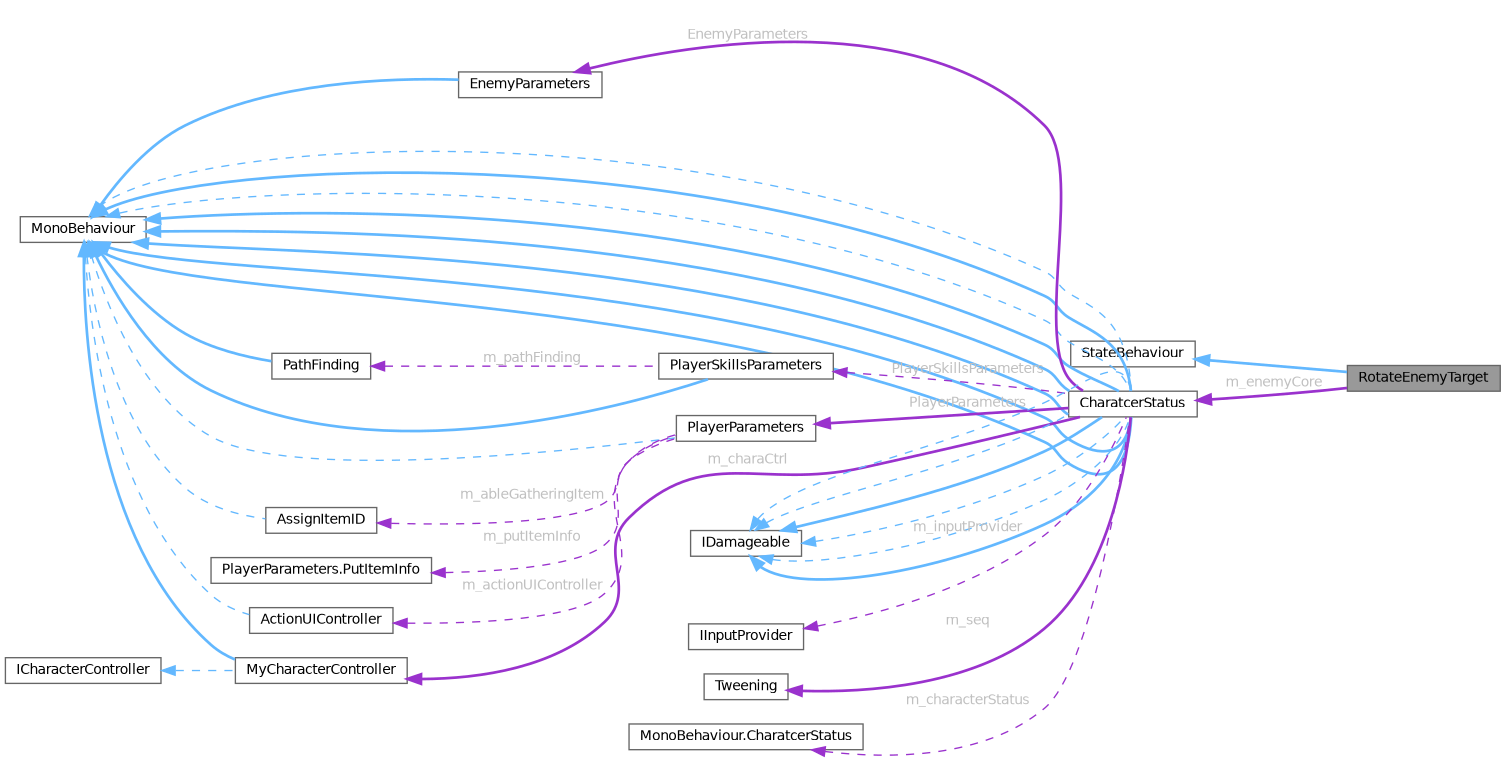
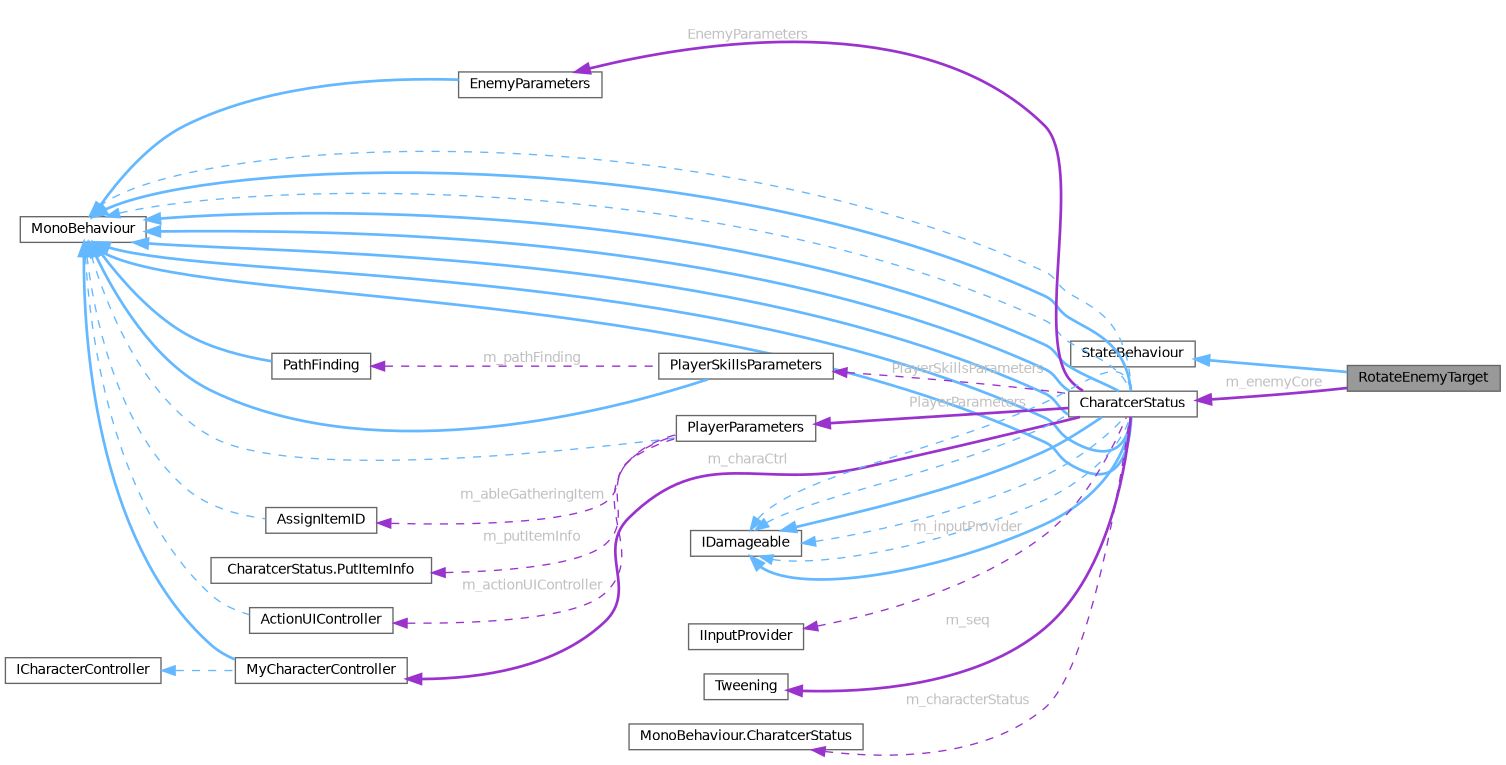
node "PlayerParameters.PutItemInfo": label "PlayerParameters.PutItemInfo" -> "CharatcerStatus.PutItemInfo"
